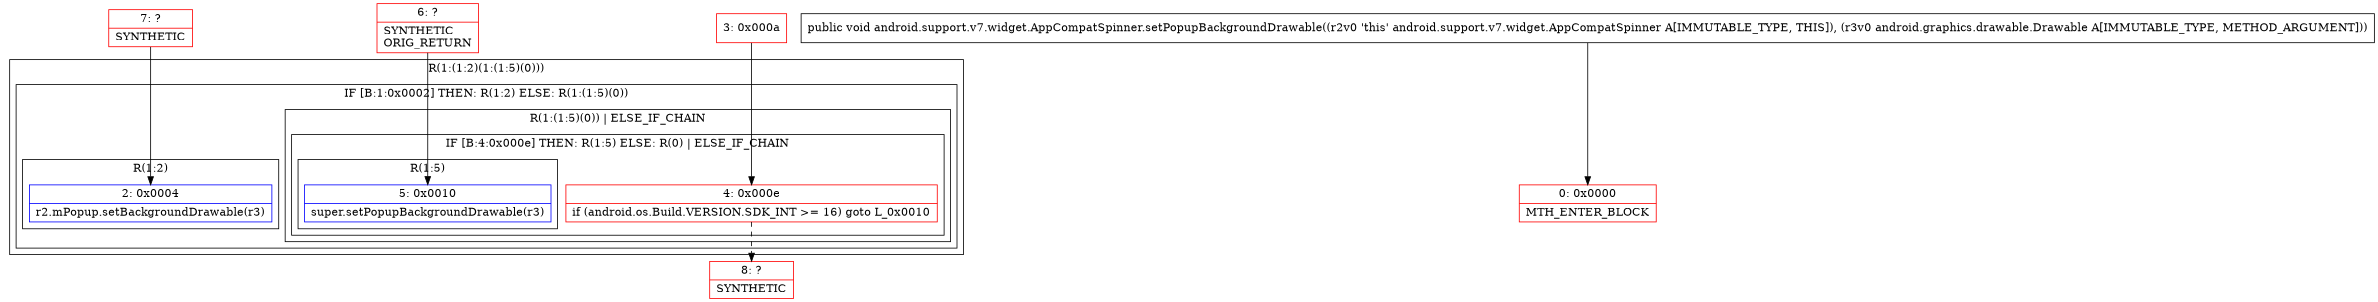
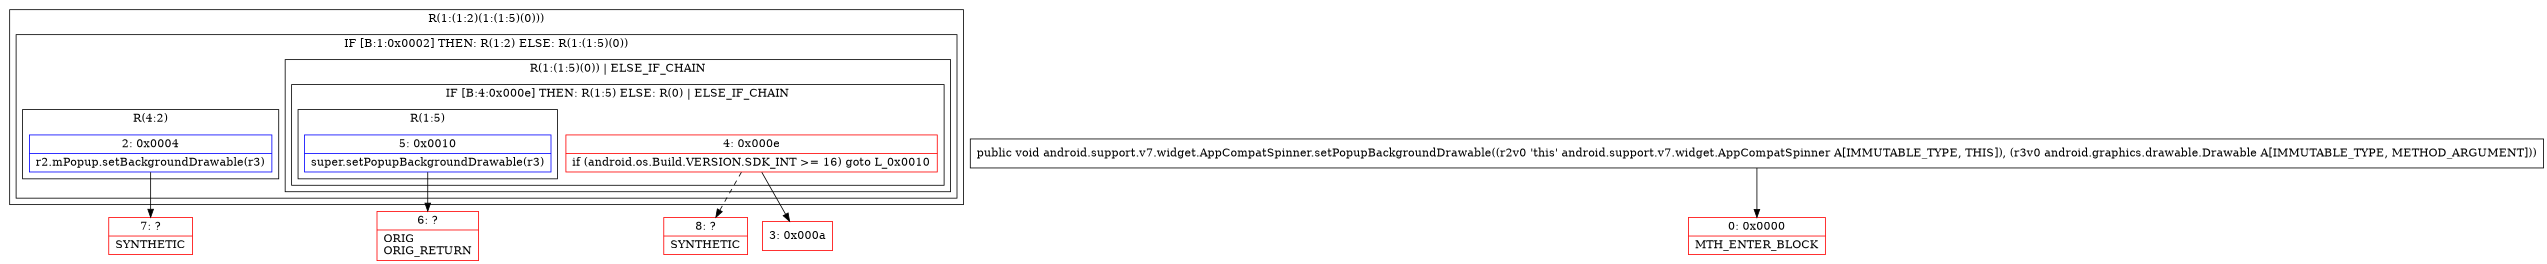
node "6: ?": text "SYNTHETIC" -> "ORIG"
edge "3: 0x000a" -> "4: 0x000e": reversed
edge "7: ?" -> "2: 0x0004": reversed
edge "6: ?" -> "5: 0x0010": reversed
cluster "R(1:2)": label "R(1:2)" -> "R(4:2)"
